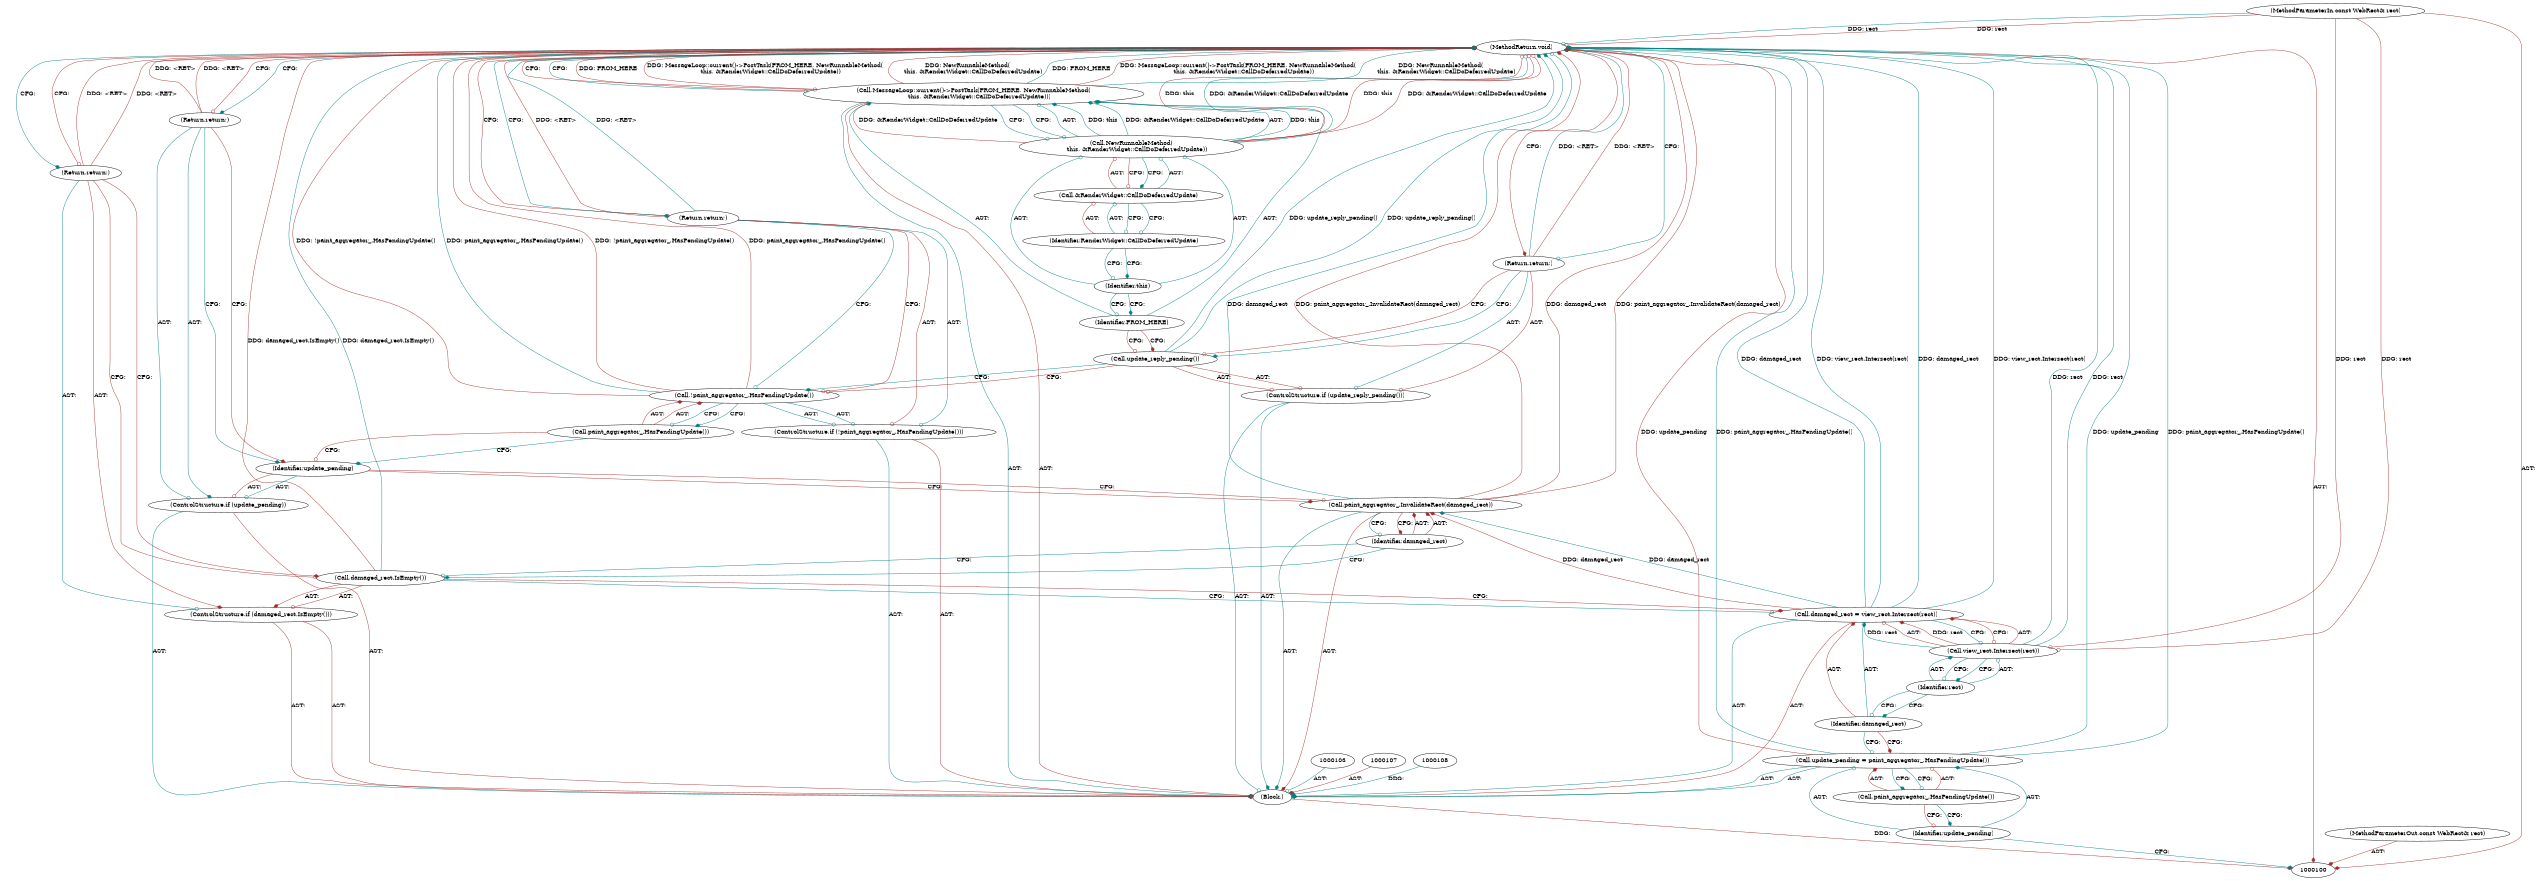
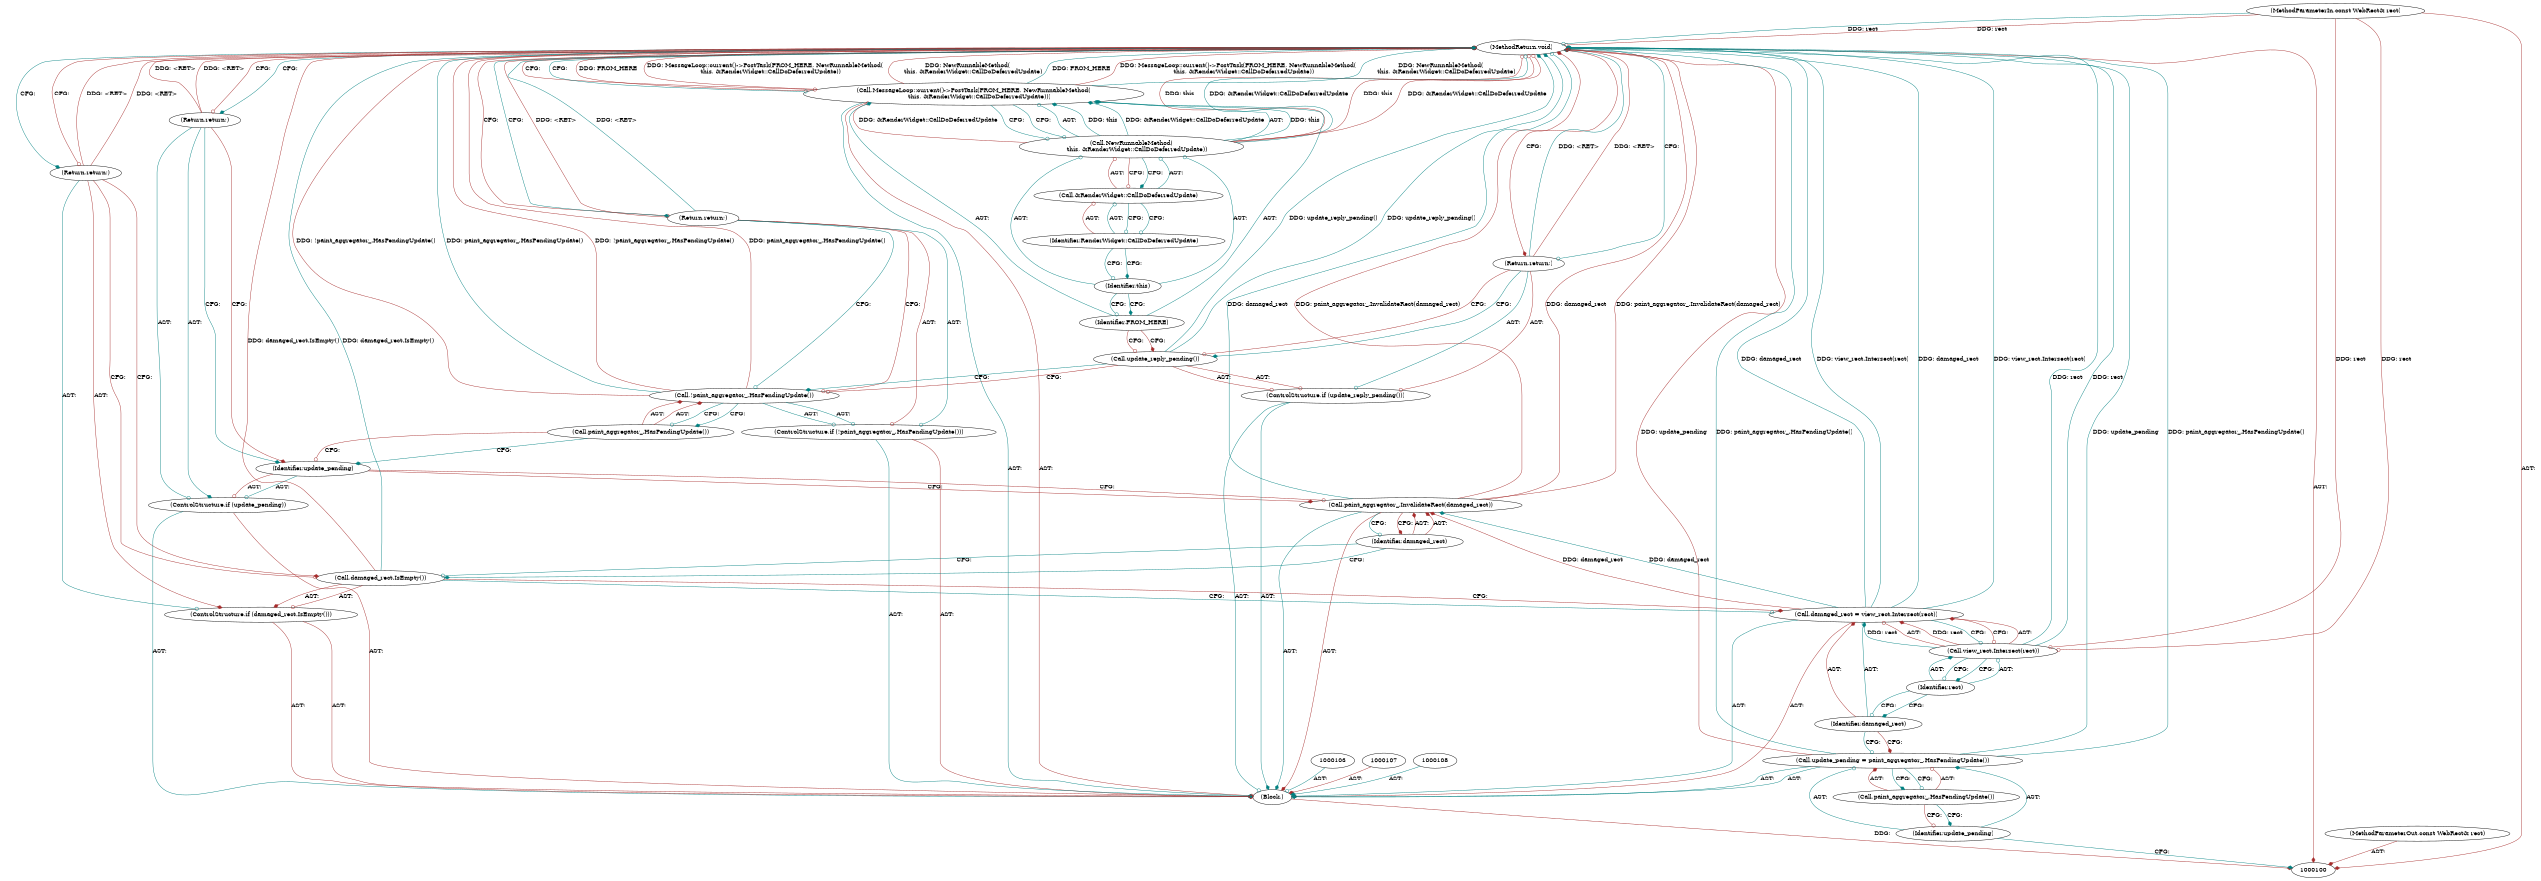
edge "1000108" -> "(Block,)": label "DDG: " -> "AST: "
